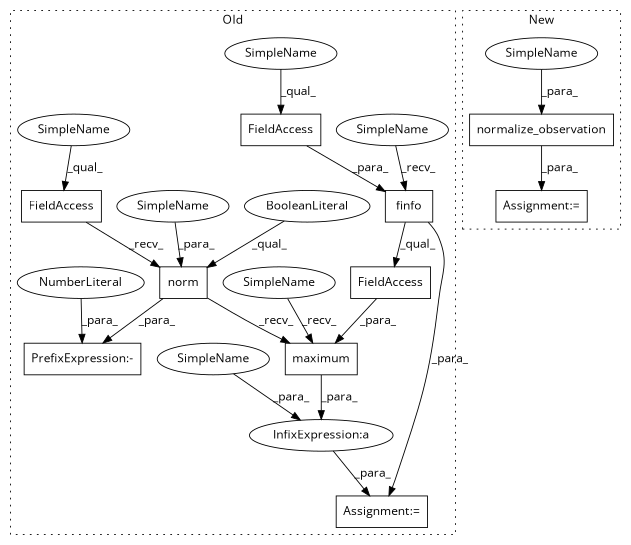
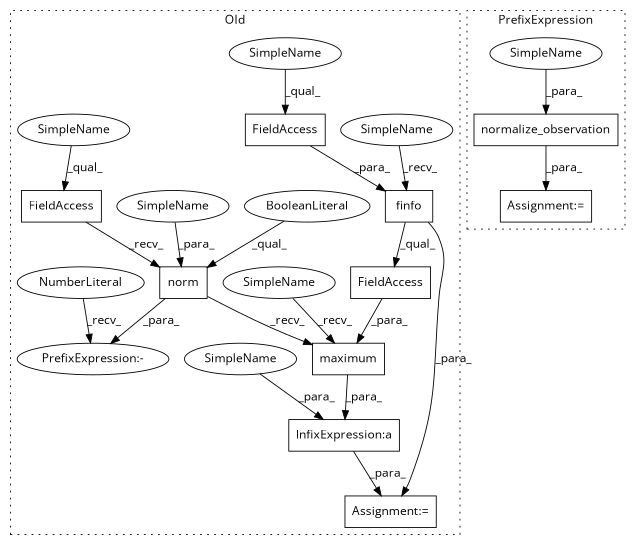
cluster "New": label "New" -> "PrefixExpression"
edge "NumberLiteral" -> "PrefixExpression:-": label "_para_" -> "_recv_"
node "PrefixExpression:-": shape box -> ellipse
node "InfixExpression:a": shape ellipse -> box
